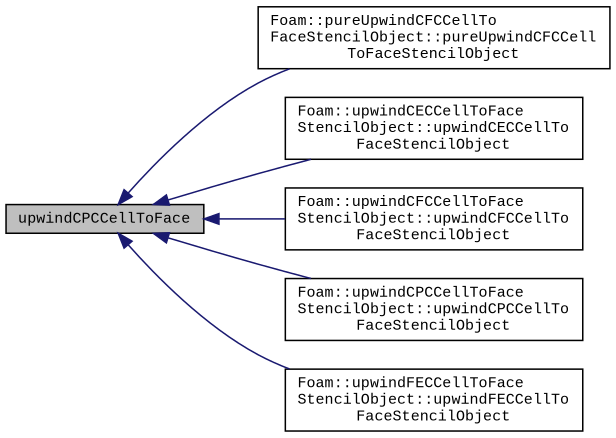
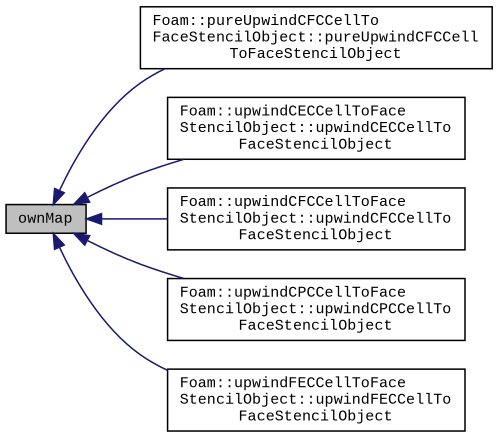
node "upwindCPCCellToFace": label "upwindCPCCellToFace" -> "ownMap"
